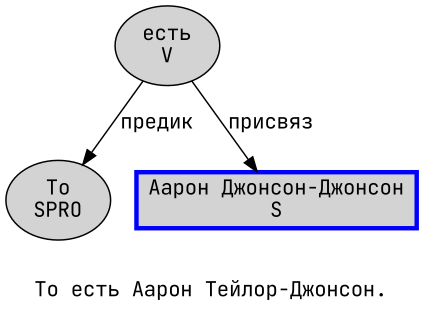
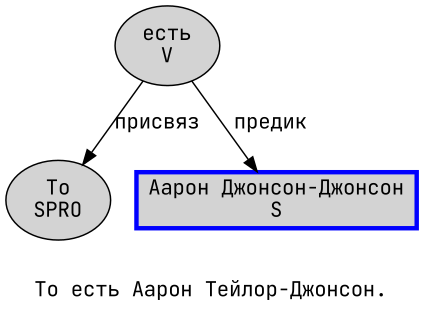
edge "есть V" -> "То SPRO": label "предик" -> "присвяз"
edge "есть V" -> "Аарон Джонсон-Джонсон S": label "присвяз" -> "предик"
